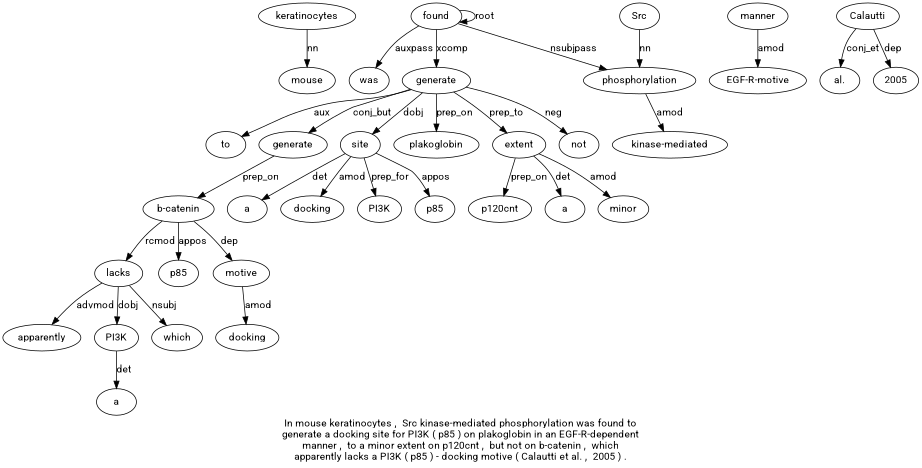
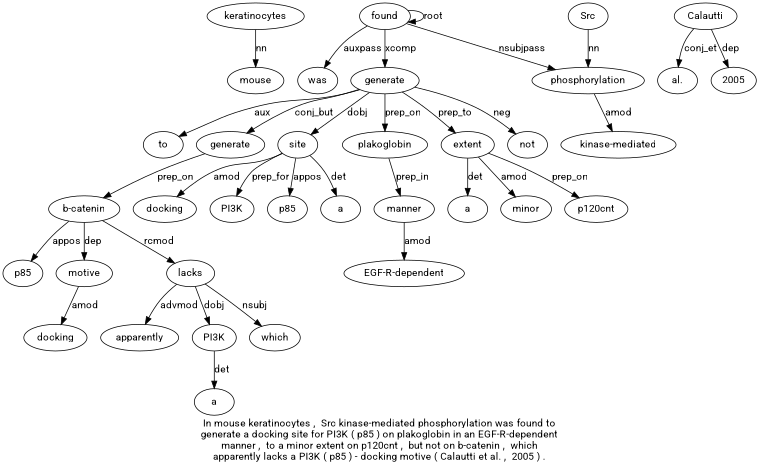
node "EGF-R-motive": label "EGF-R-motive" -> "EGF-R-dependent"
edge "plakoglobin" -> "manner": added, label "prep_in"
